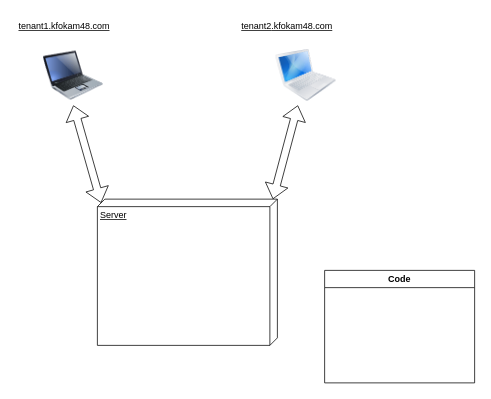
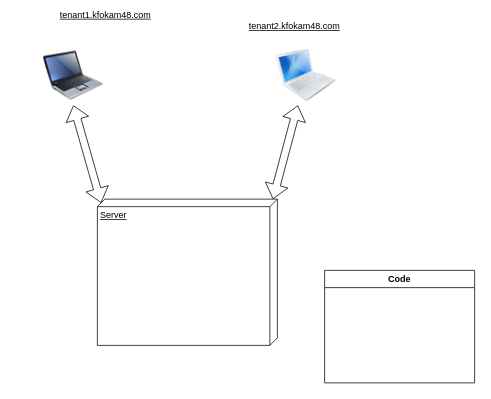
node "tenant1.kfokam48.com": moved (64, 27) -> (105, 15)
node "tenant2.kfokam48.com": moved (287, 27) -> (294, 27)
